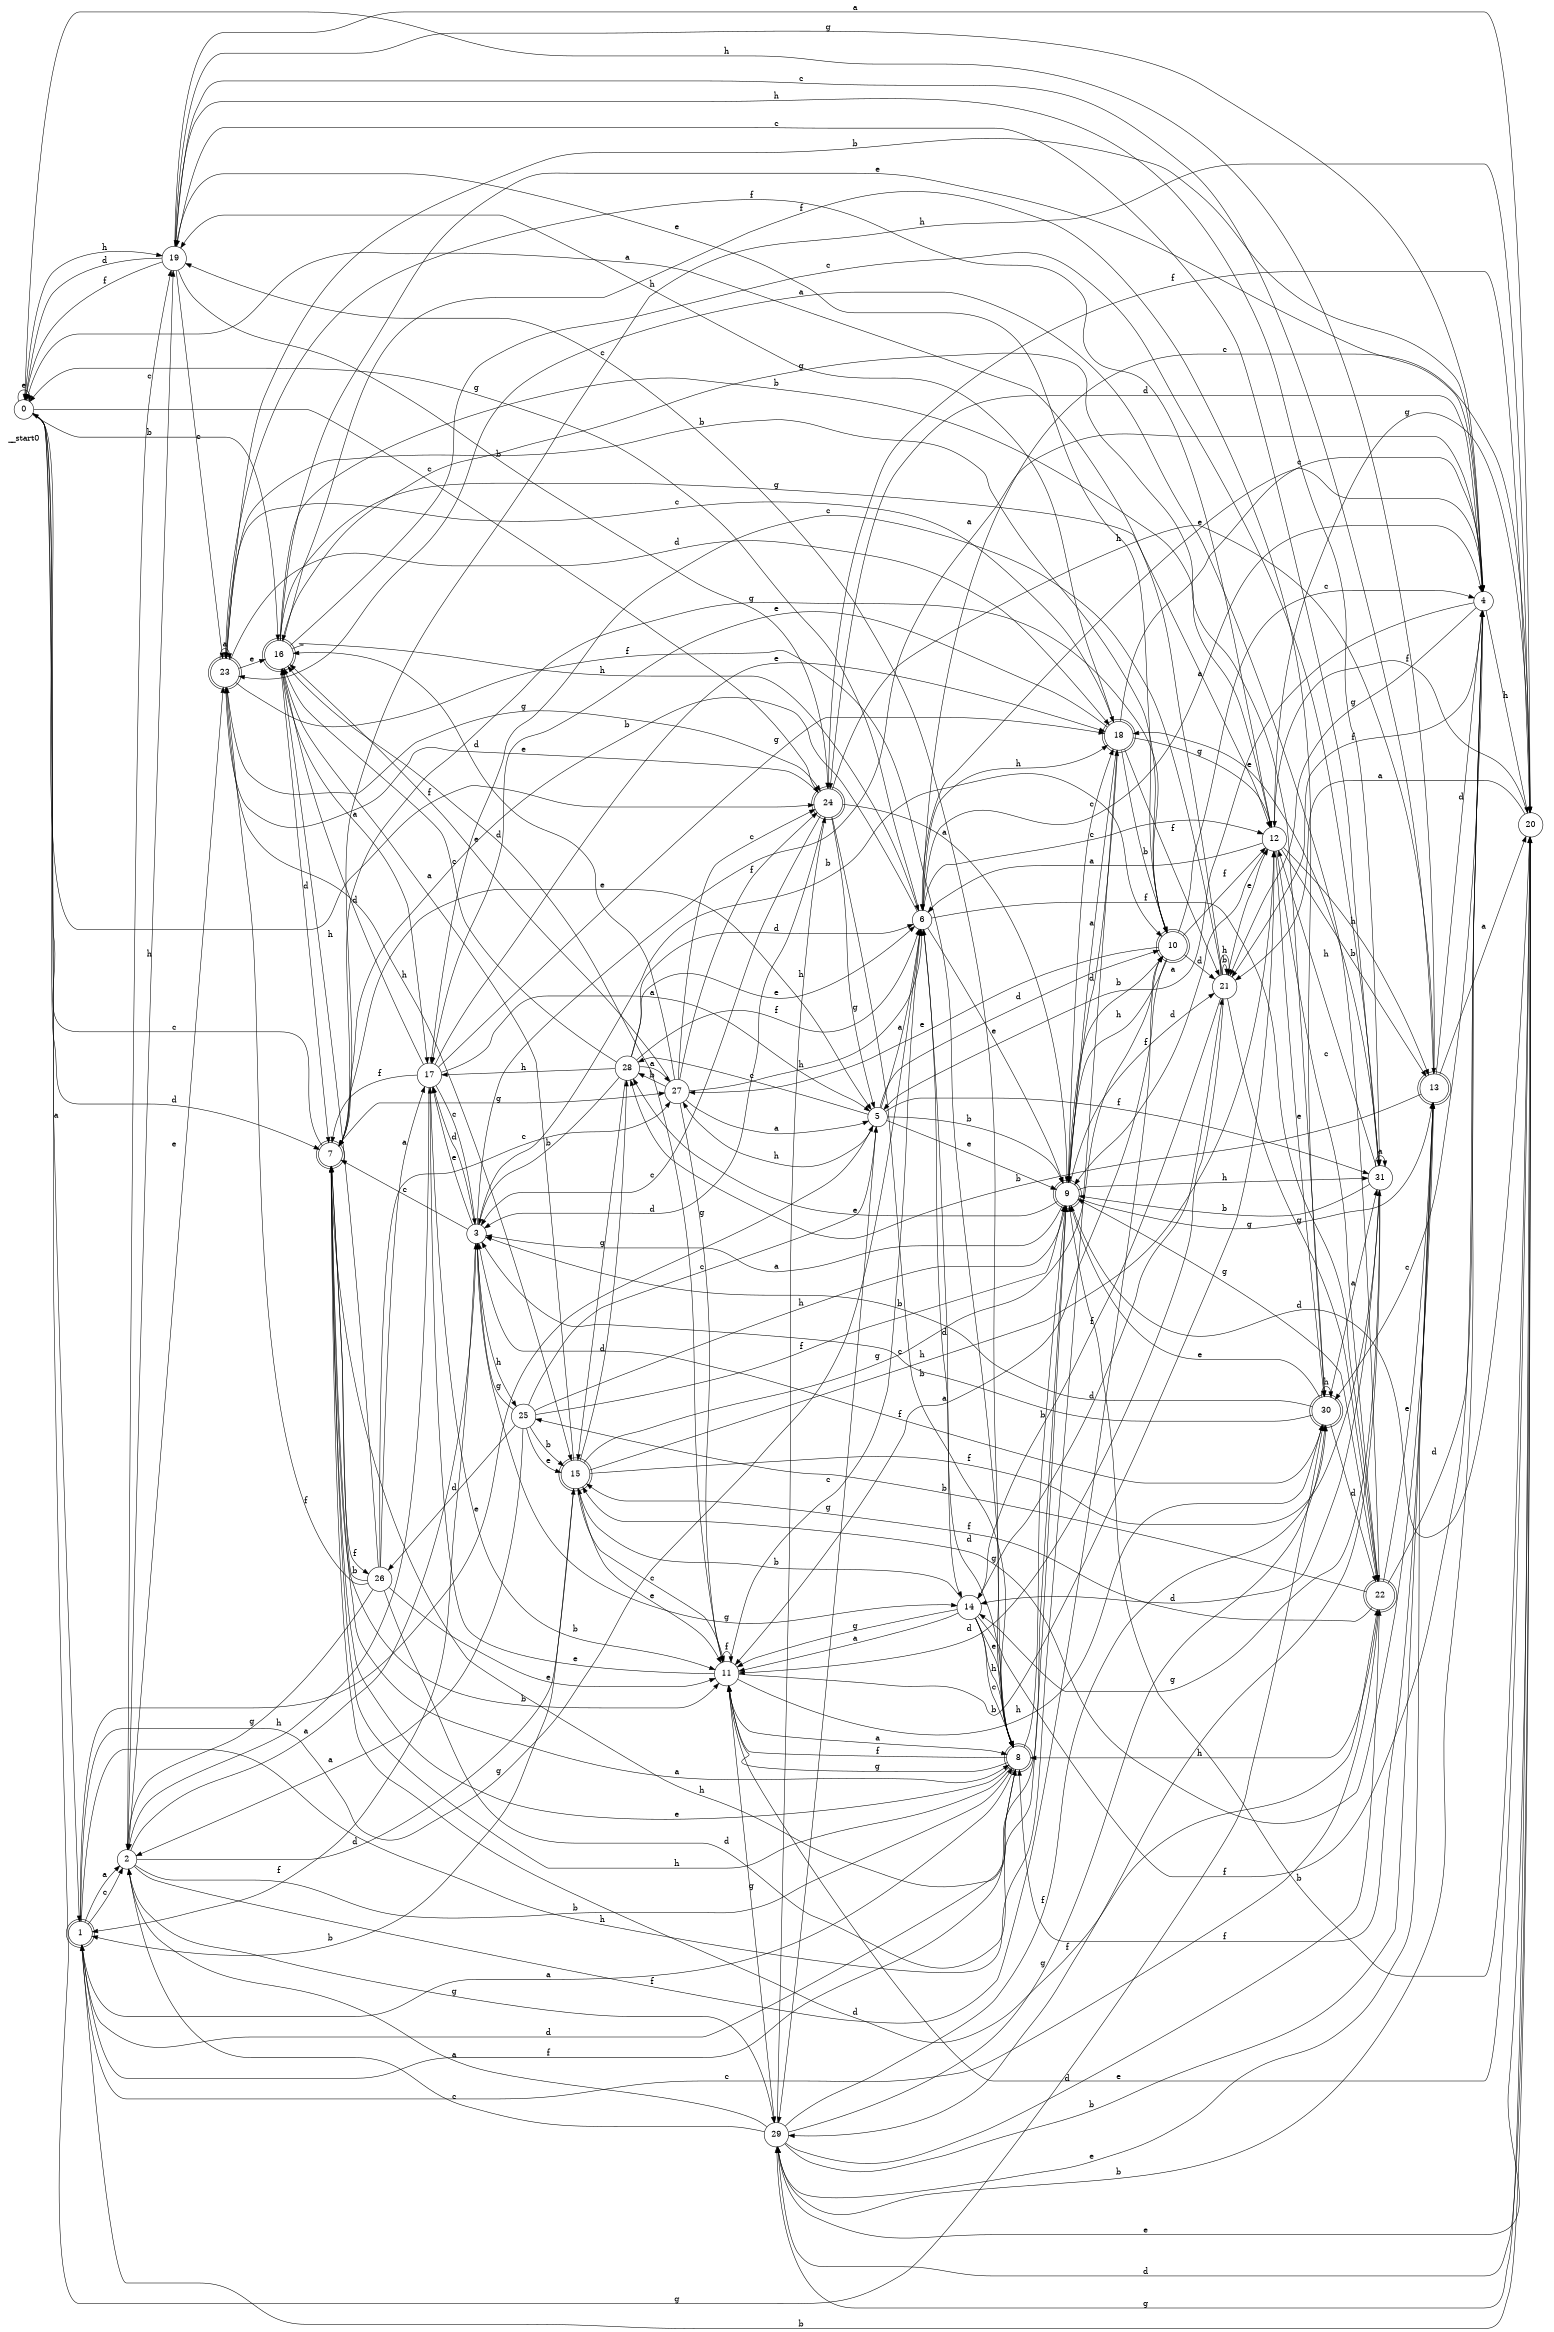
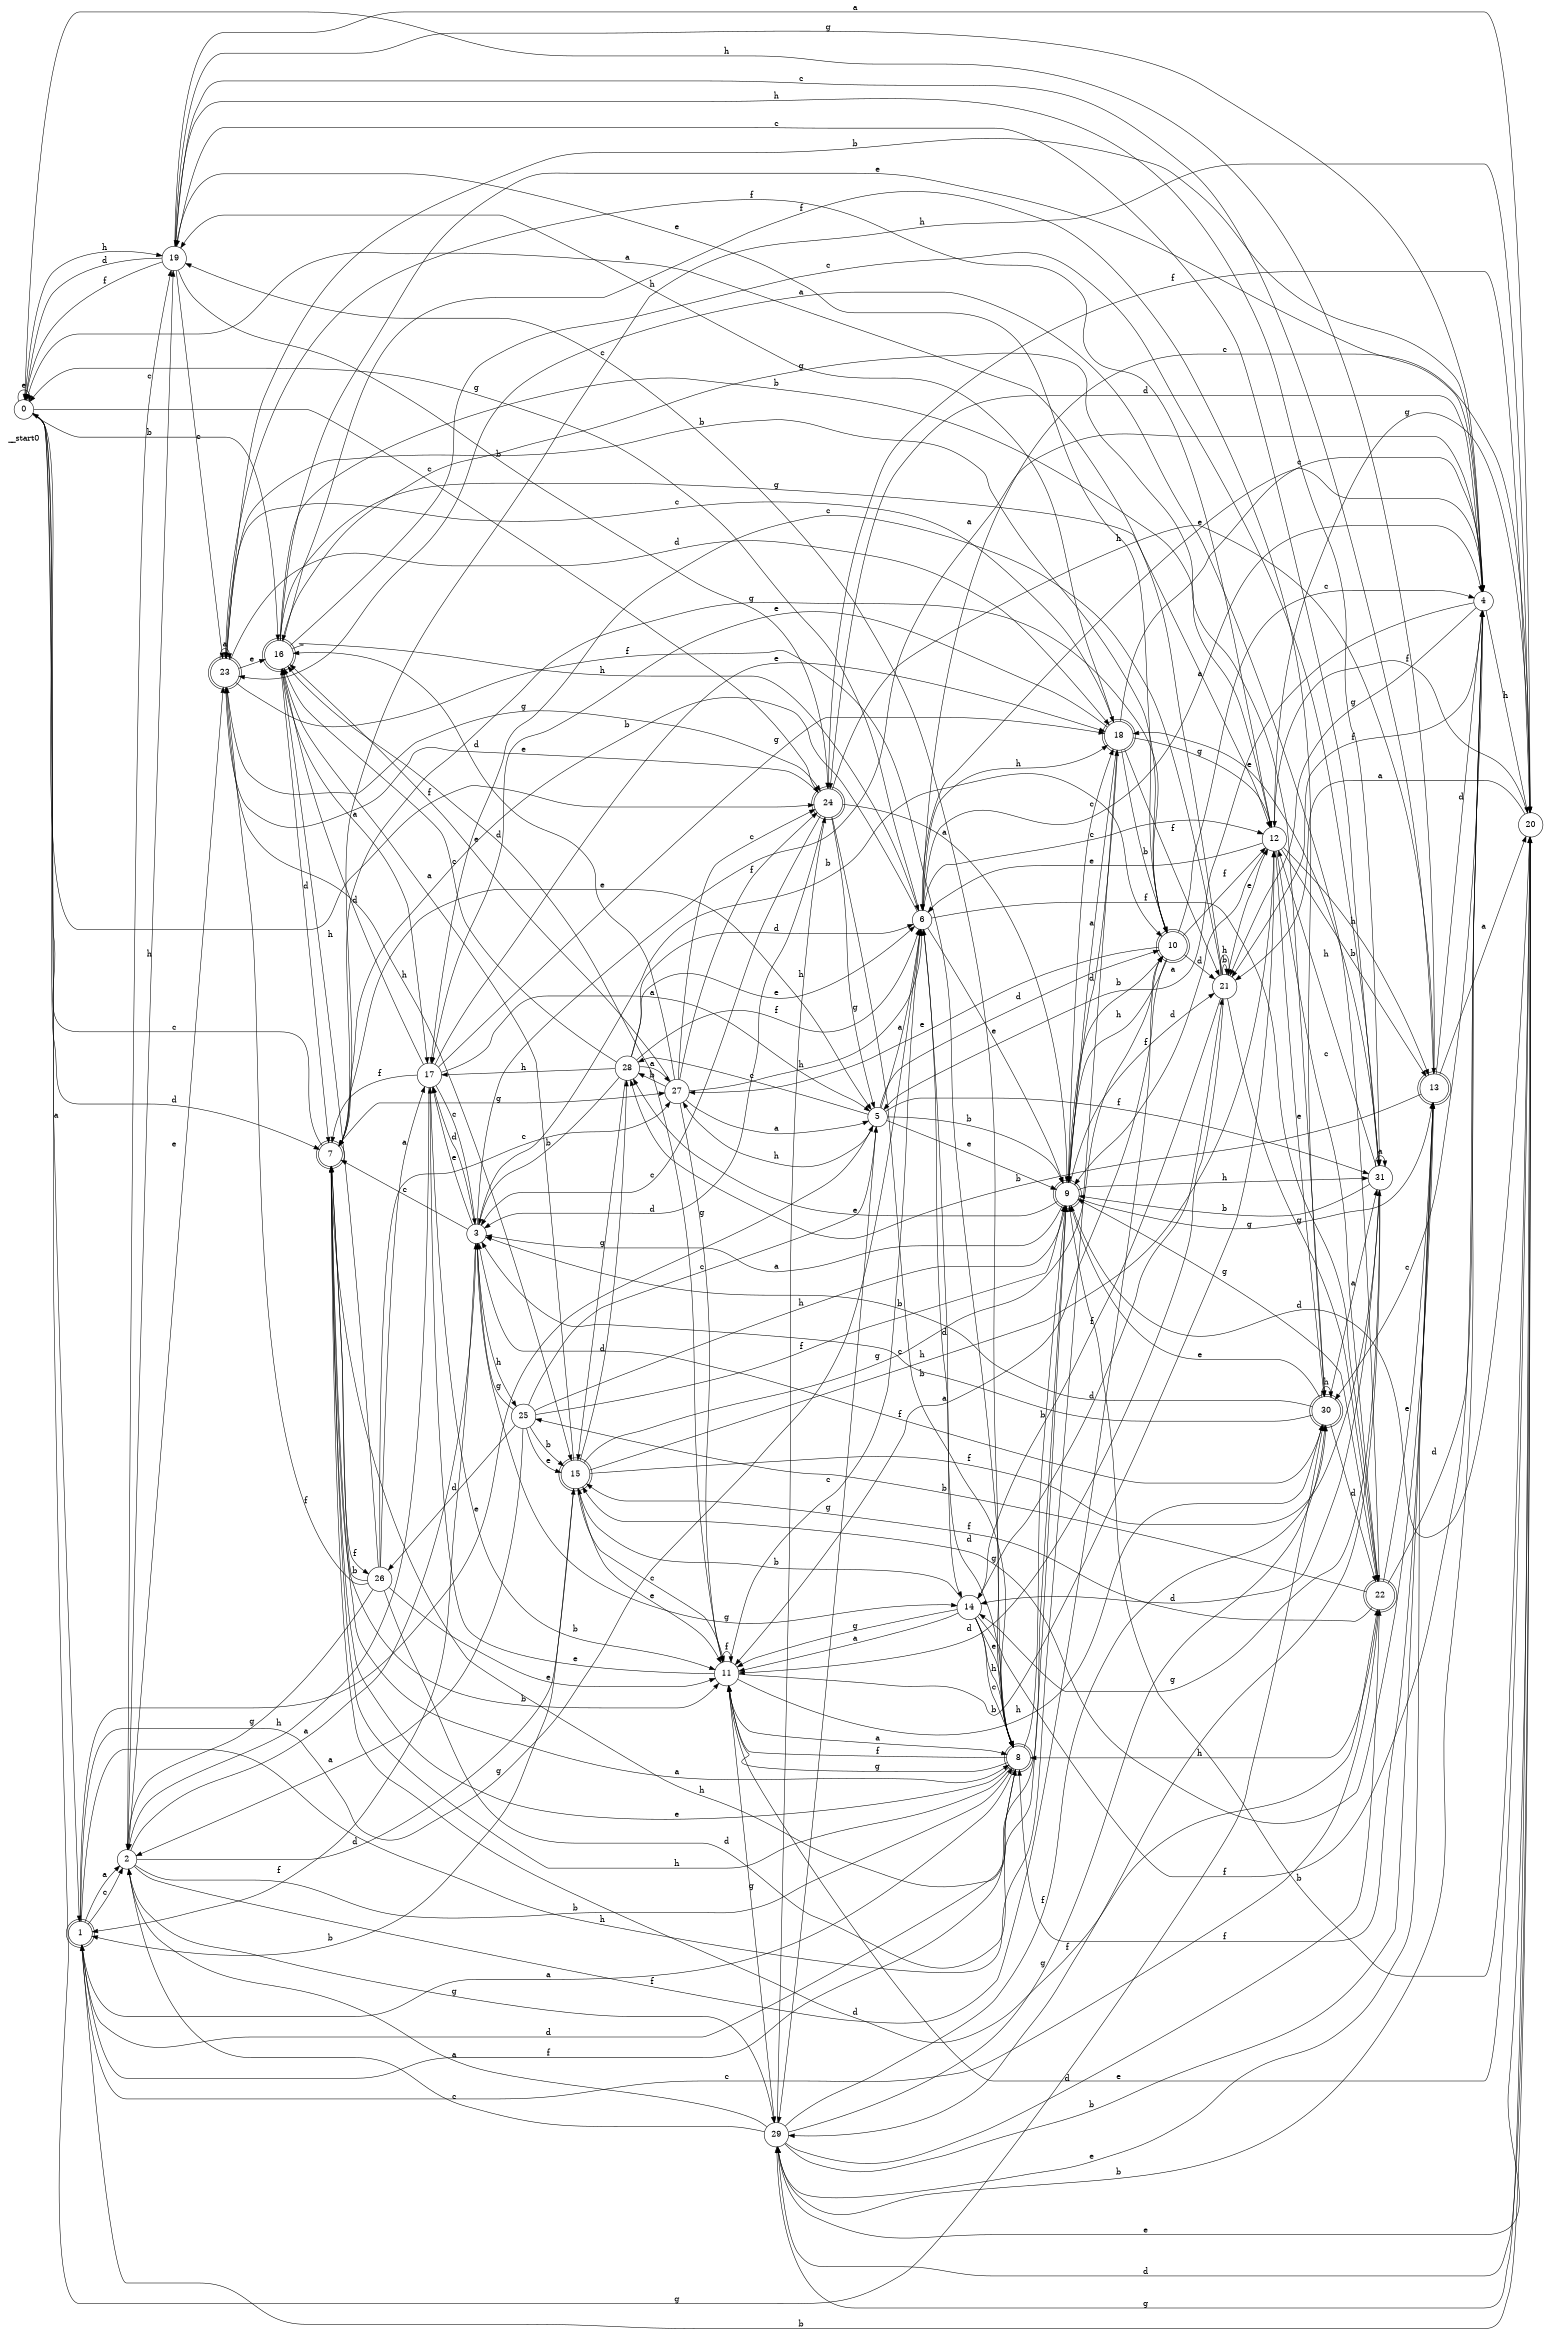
edge "12" -> "6": label "a" -> "e"
